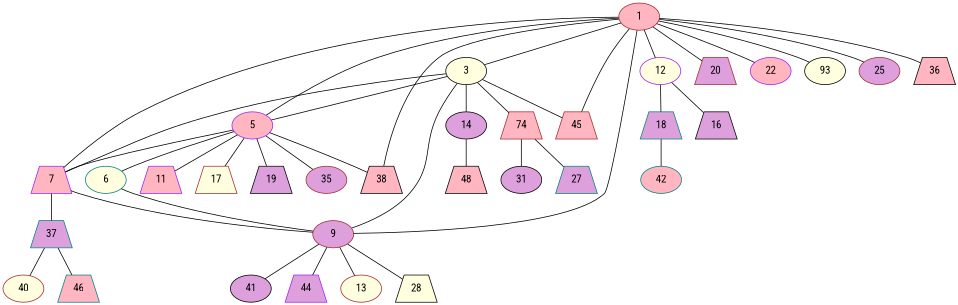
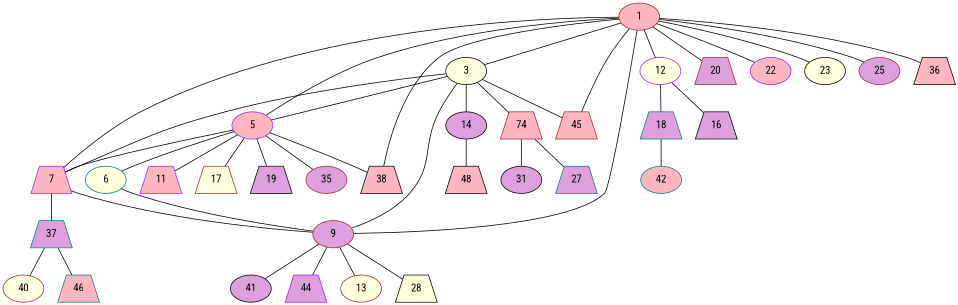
node "93": label "93" -> "23"
